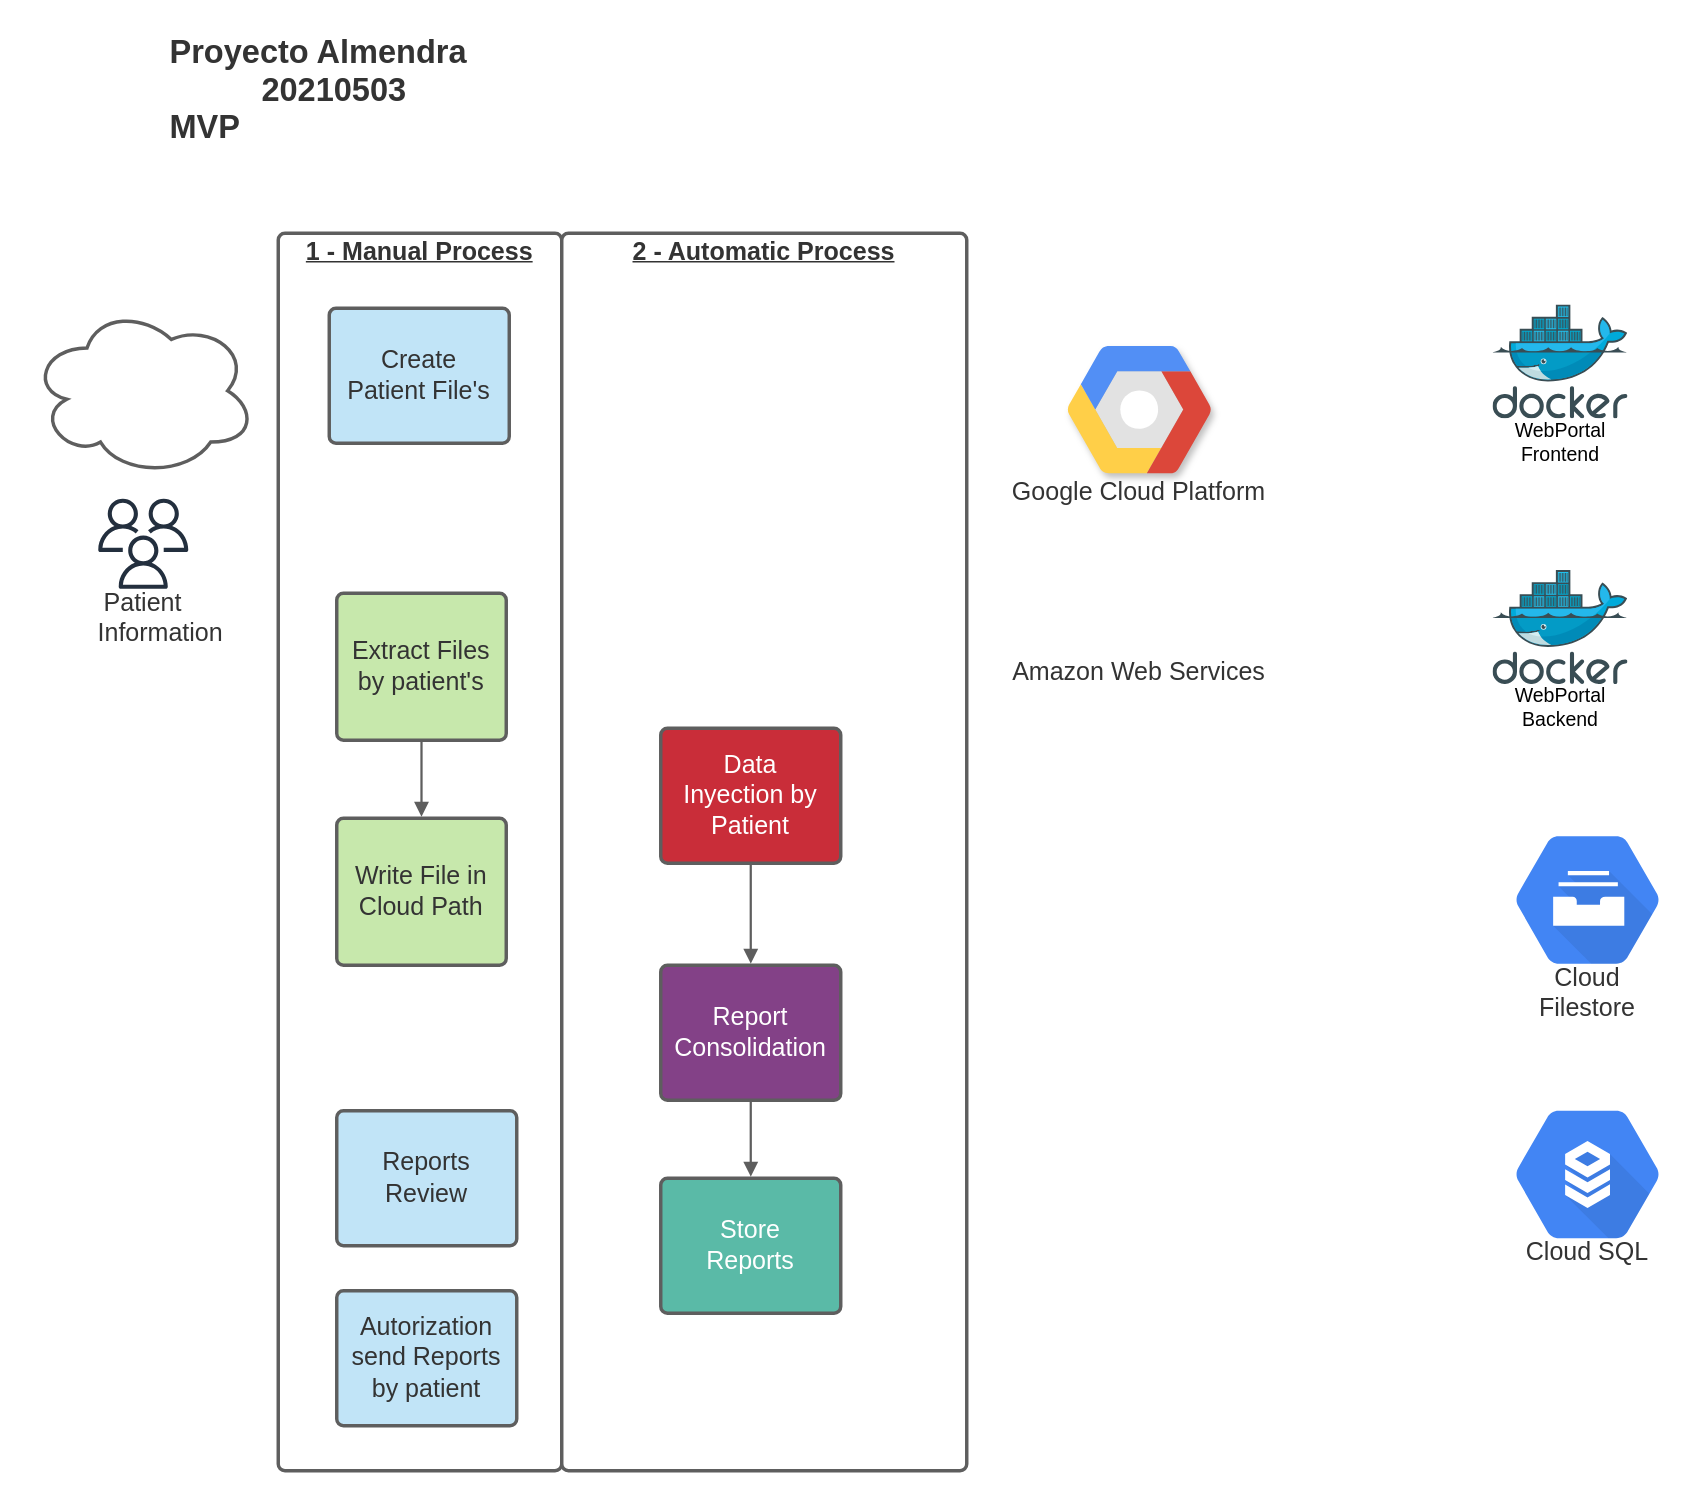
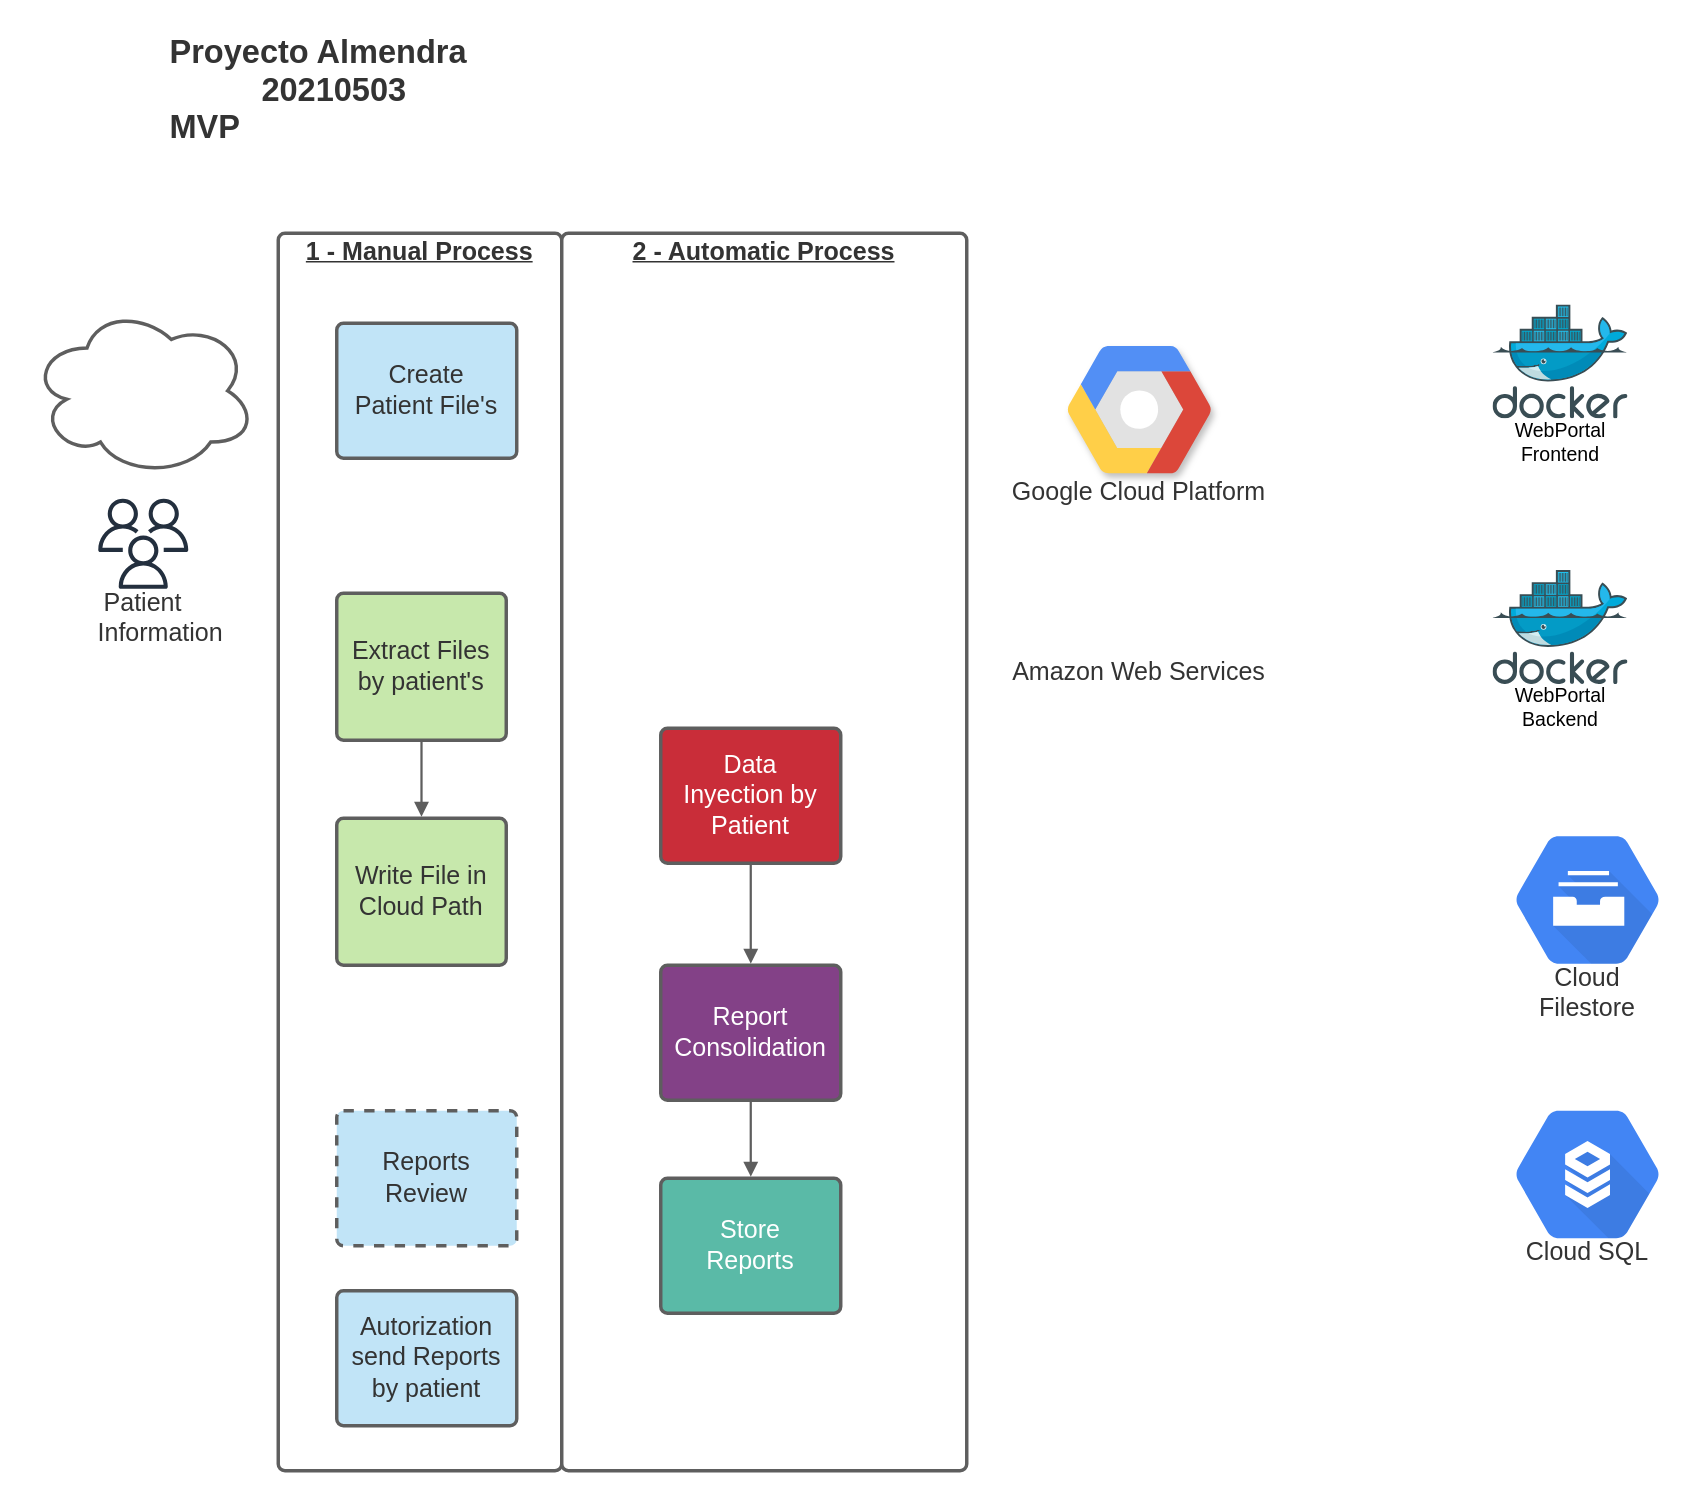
node "Create Patient File's": moved (419, 376) -> (427, 391)
node "Reports Review": style solid -> dashed
